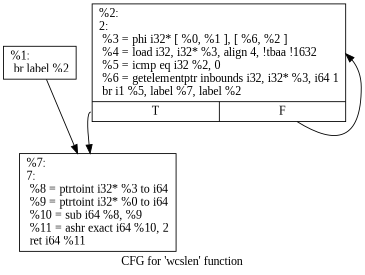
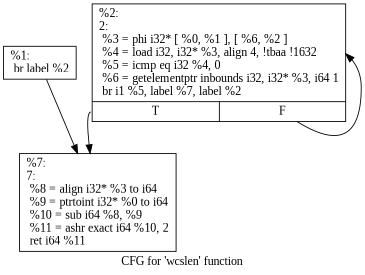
node "%2:": text "%5 = icmp eq i32 %2, 0" -> "%5 = icmp eq i32 %4, 0"
node "%7:": text "%8 = ptrtoint i32* %3 to i64" -> "%8 = align i32* %3 to i64"
